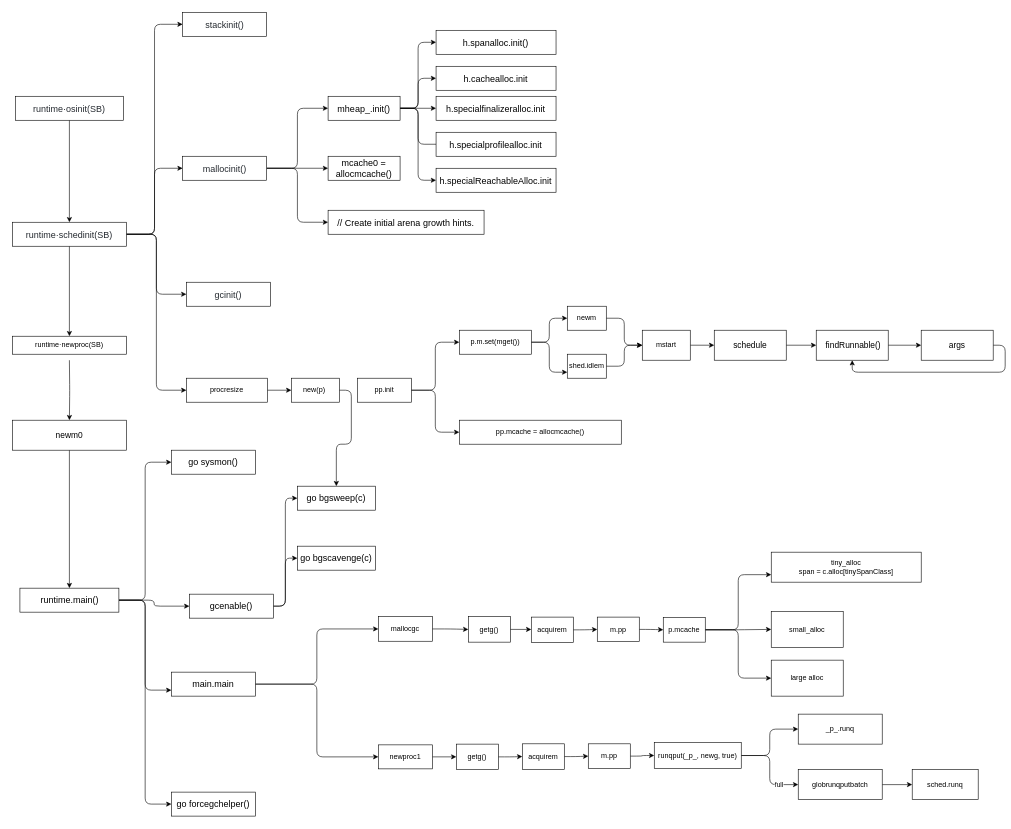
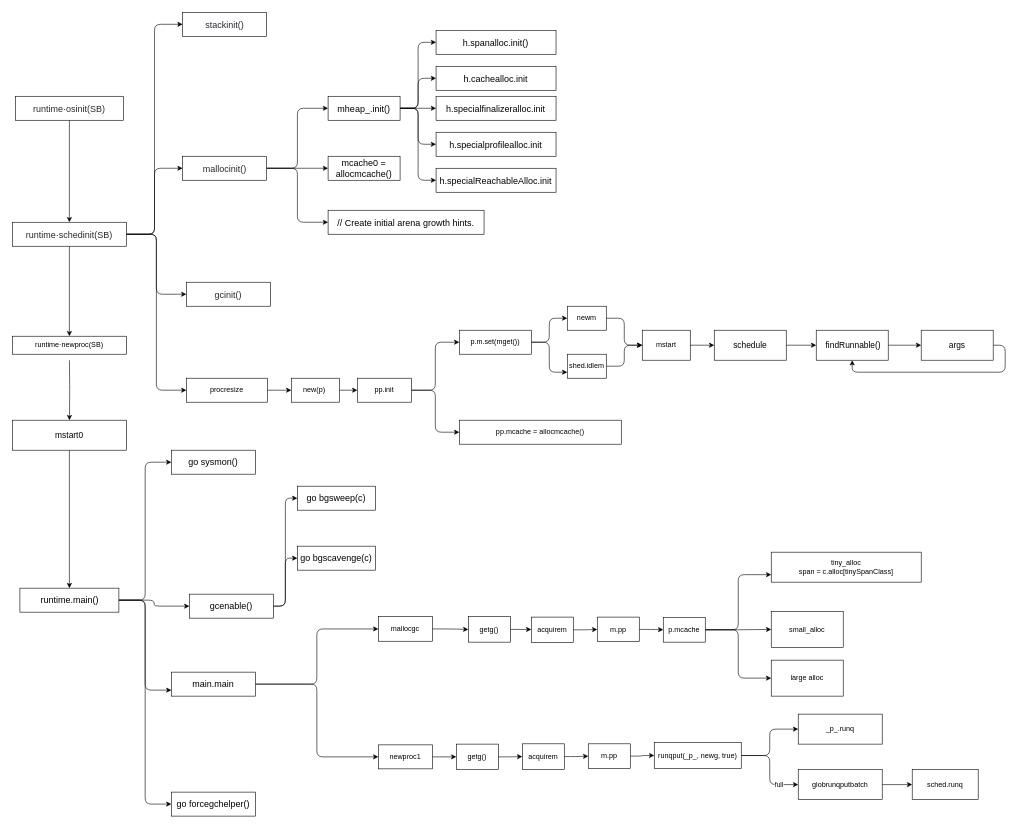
edge "mheap_.init()" -- "h.specialprofilealloc.init": arrowhead none -> classic
node "newm0": label "newm0" -> "mstart0"
edge "new(p)" -> "go bgsweep(c)": now "new(p)" -> "pp.init"
